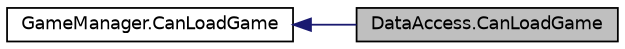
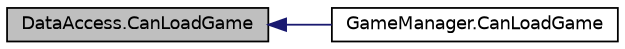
edge "DataAccess.CanLoadGame" -> "GameManager.CanLoadGame": reversed
